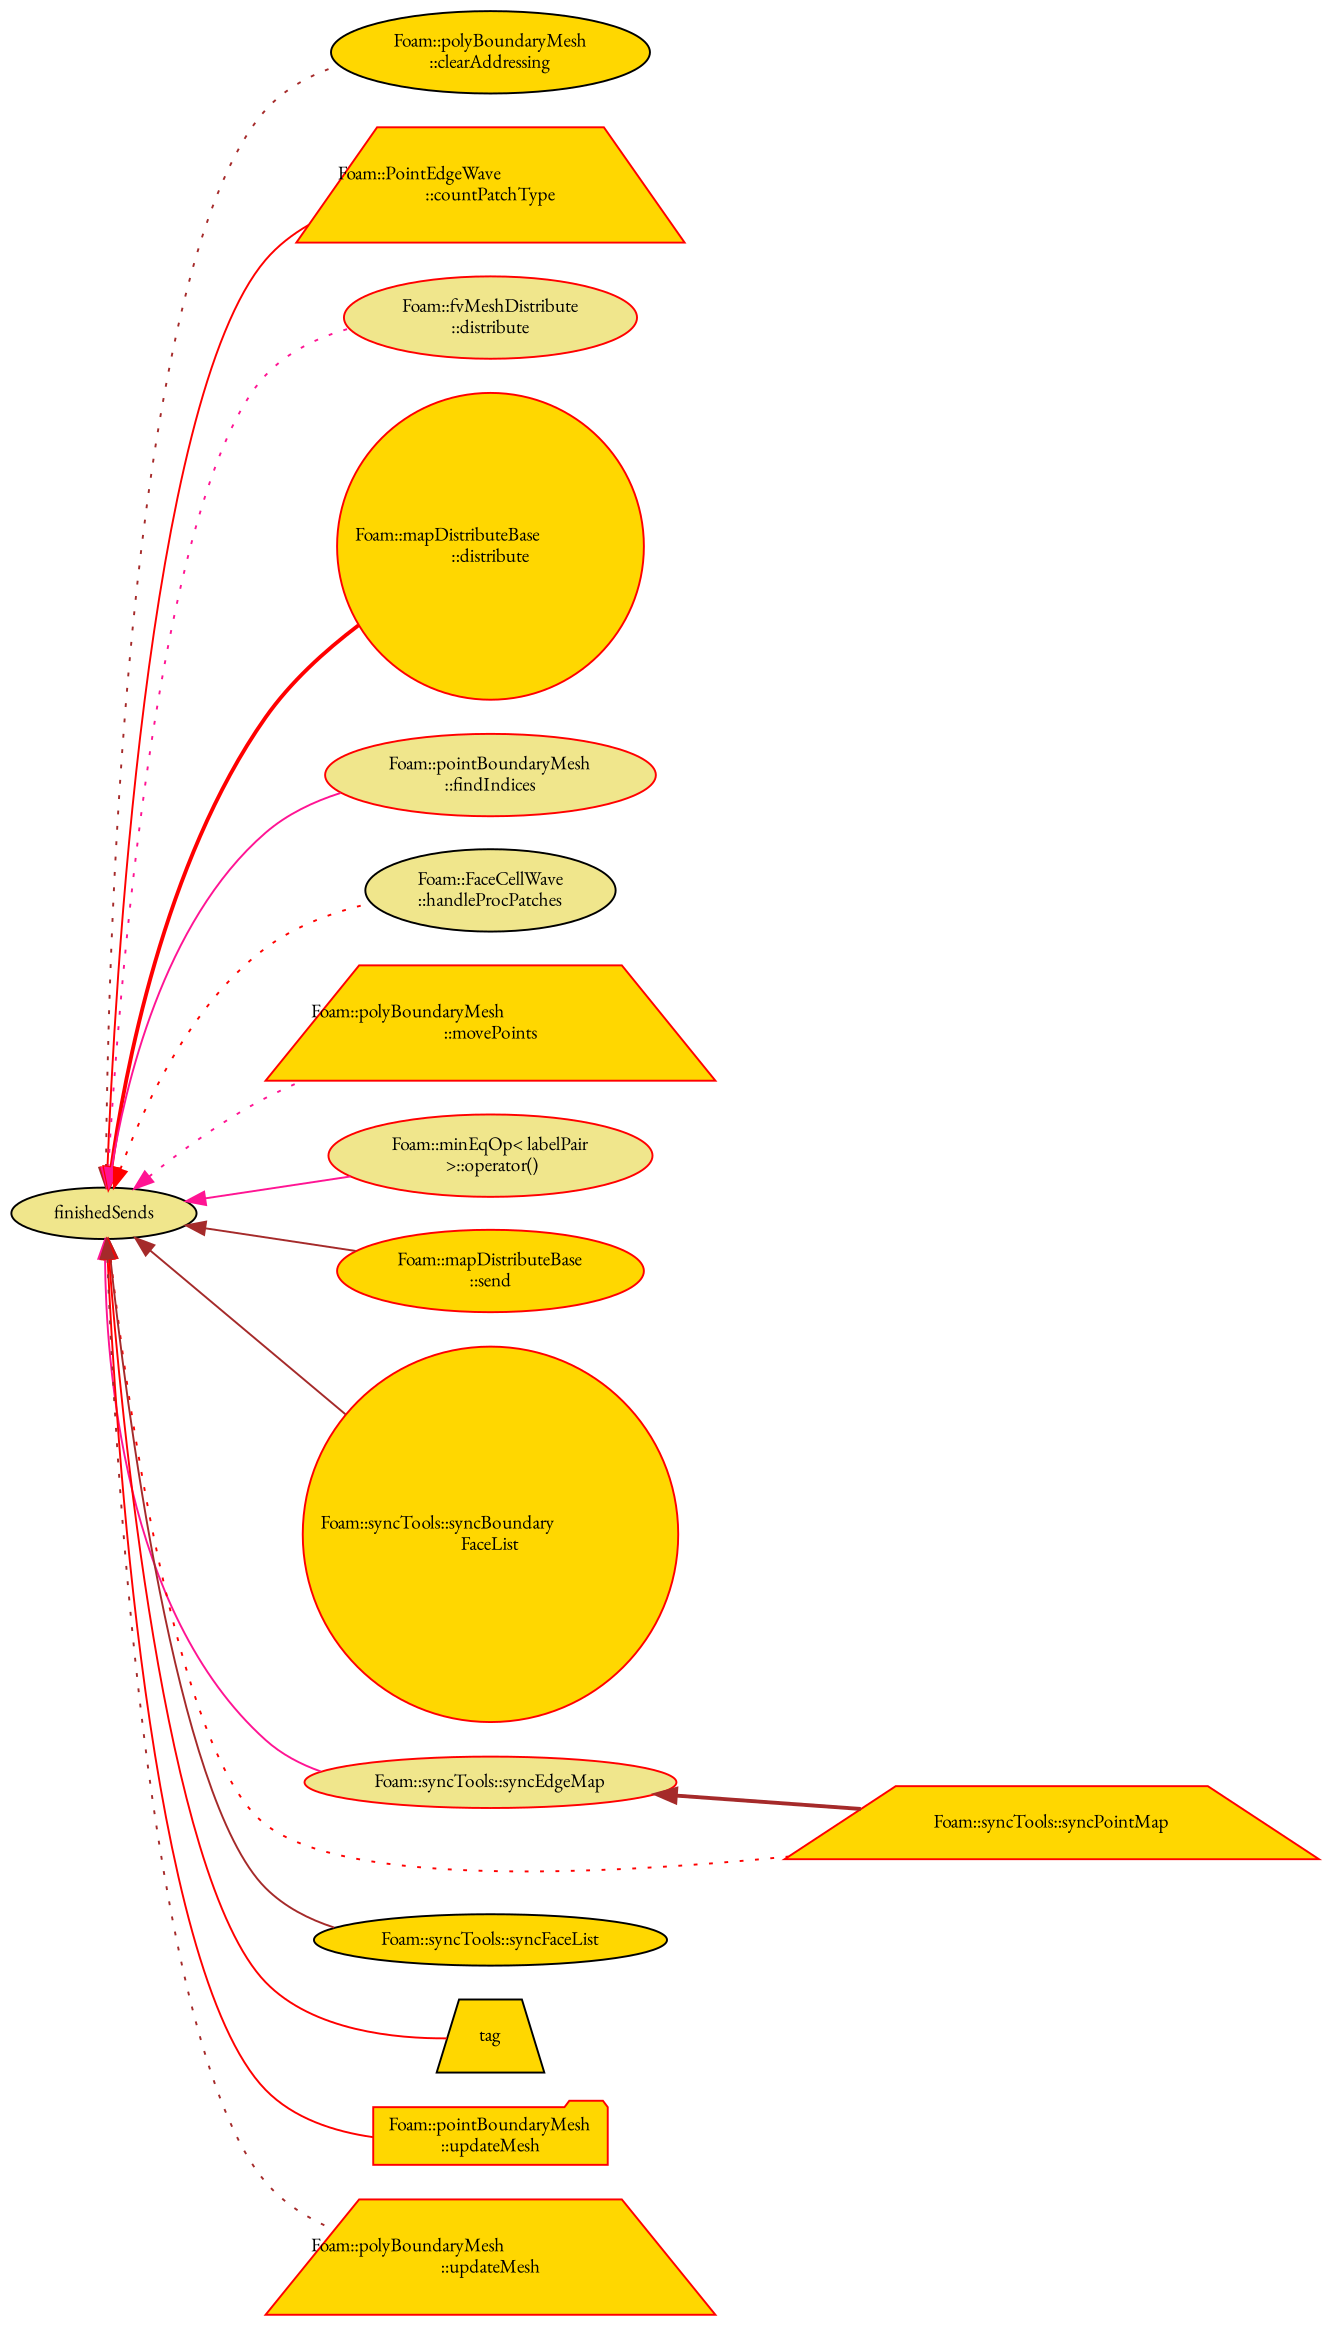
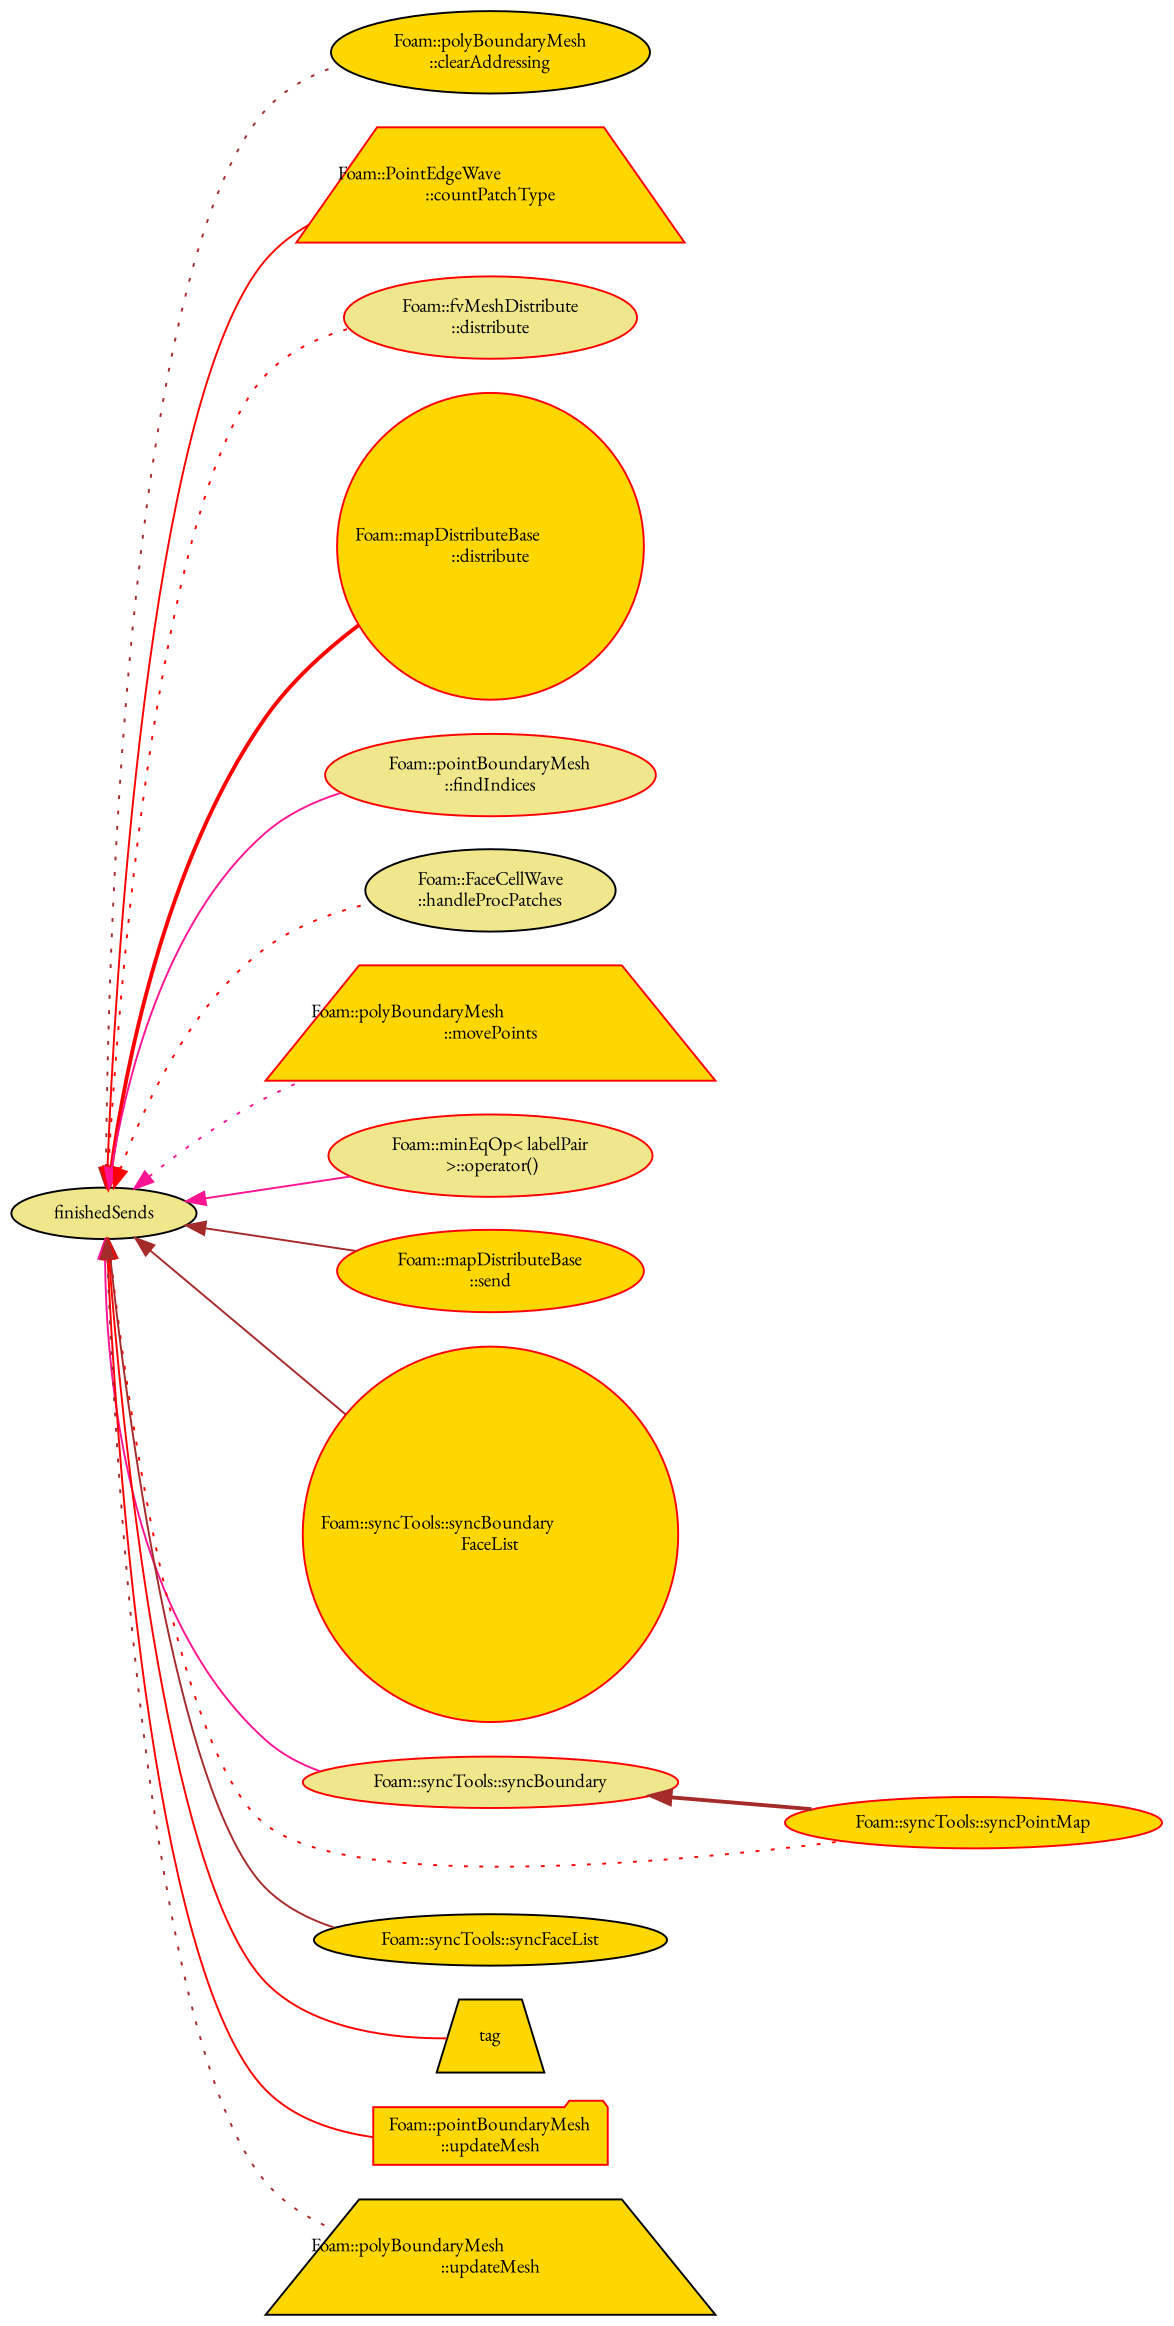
edge "Foam::fvMeshDistribute ::distribute" -> "finishedSends": color deeppink -> red
node "Foam::syncTools::syncEdgeMap": label "Foam::syncTools::syncEdgeMap" -> "Foam::syncTools::syncBoundary"
node "Foam::syncTools::syncPointMap": shape trapezium -> ellipse
node "Foam::polyBoundaryMesh ::updateMesh": color red -> black
